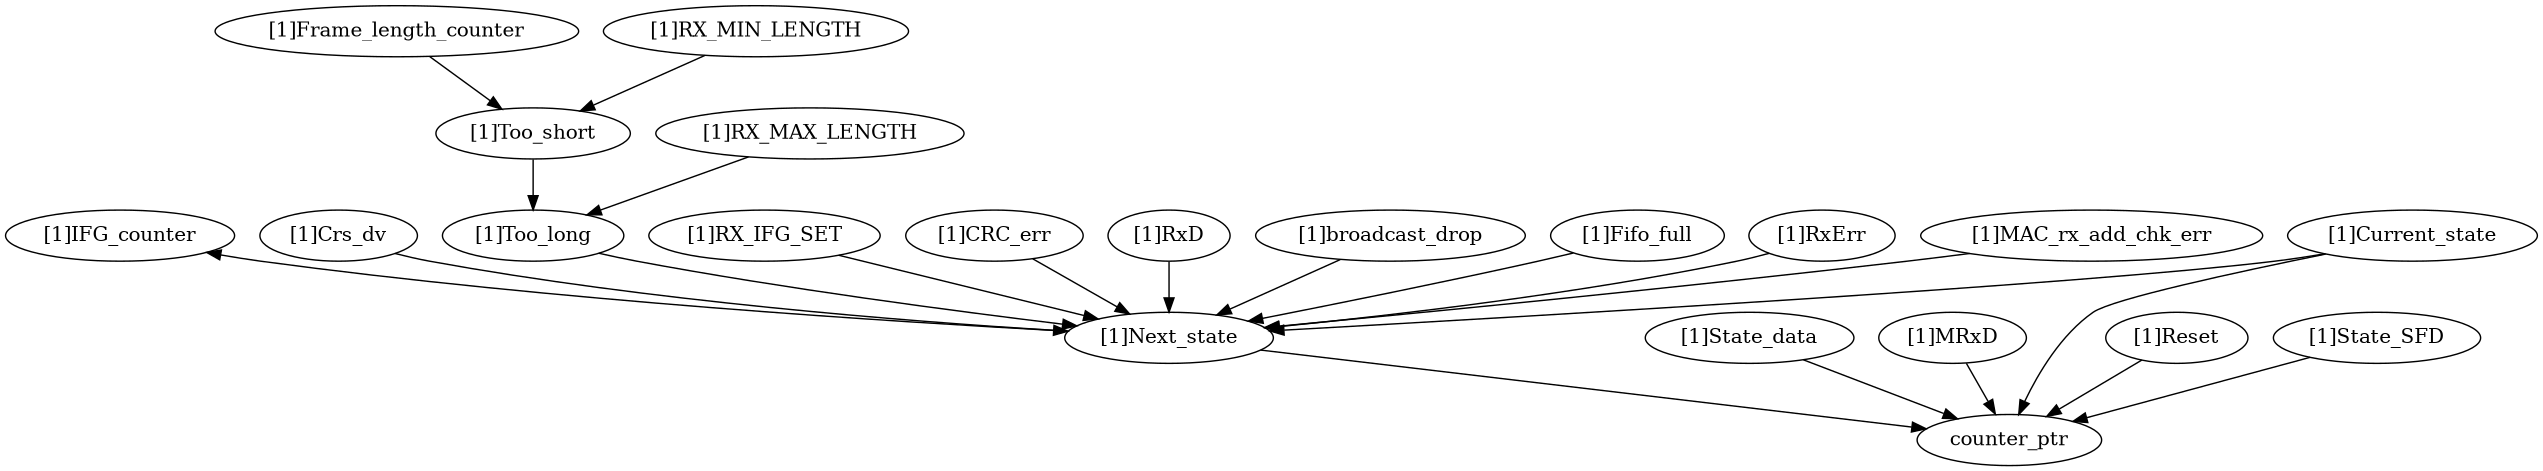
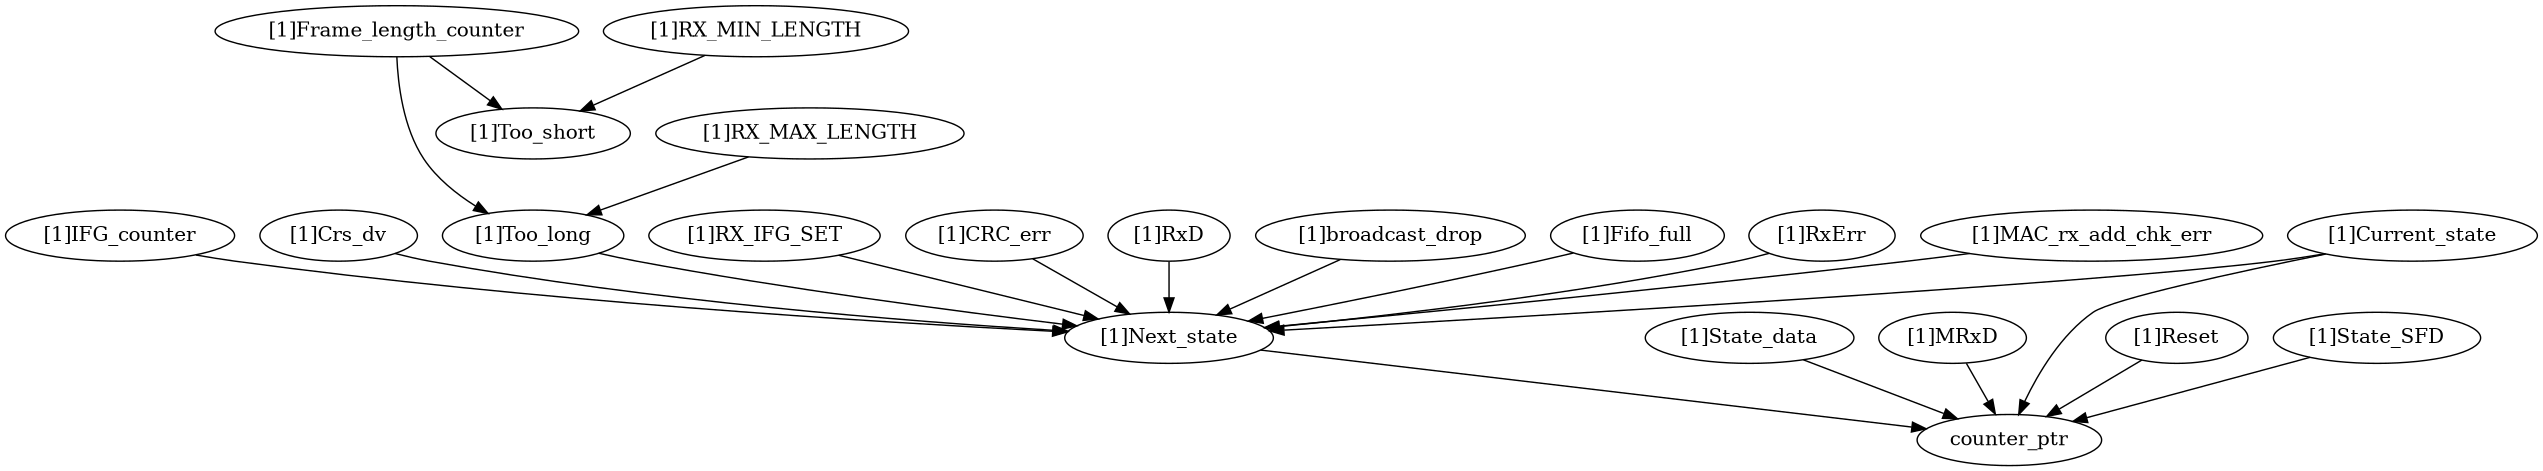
edge "[1]Too_short" -> "[1]Too_long": now "[1]Frame_length_counter" -> "[1]Too_long"
edge "[1]Next_state" -> "[1]IFG_counter": reversed
